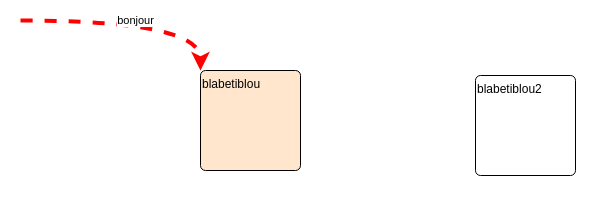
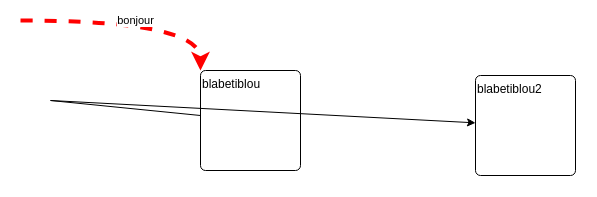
edge "blabetiblou" -> "blabetiblou2": added
node "blabetiblou": fillcolor #ffe6cc -> #ffffff
